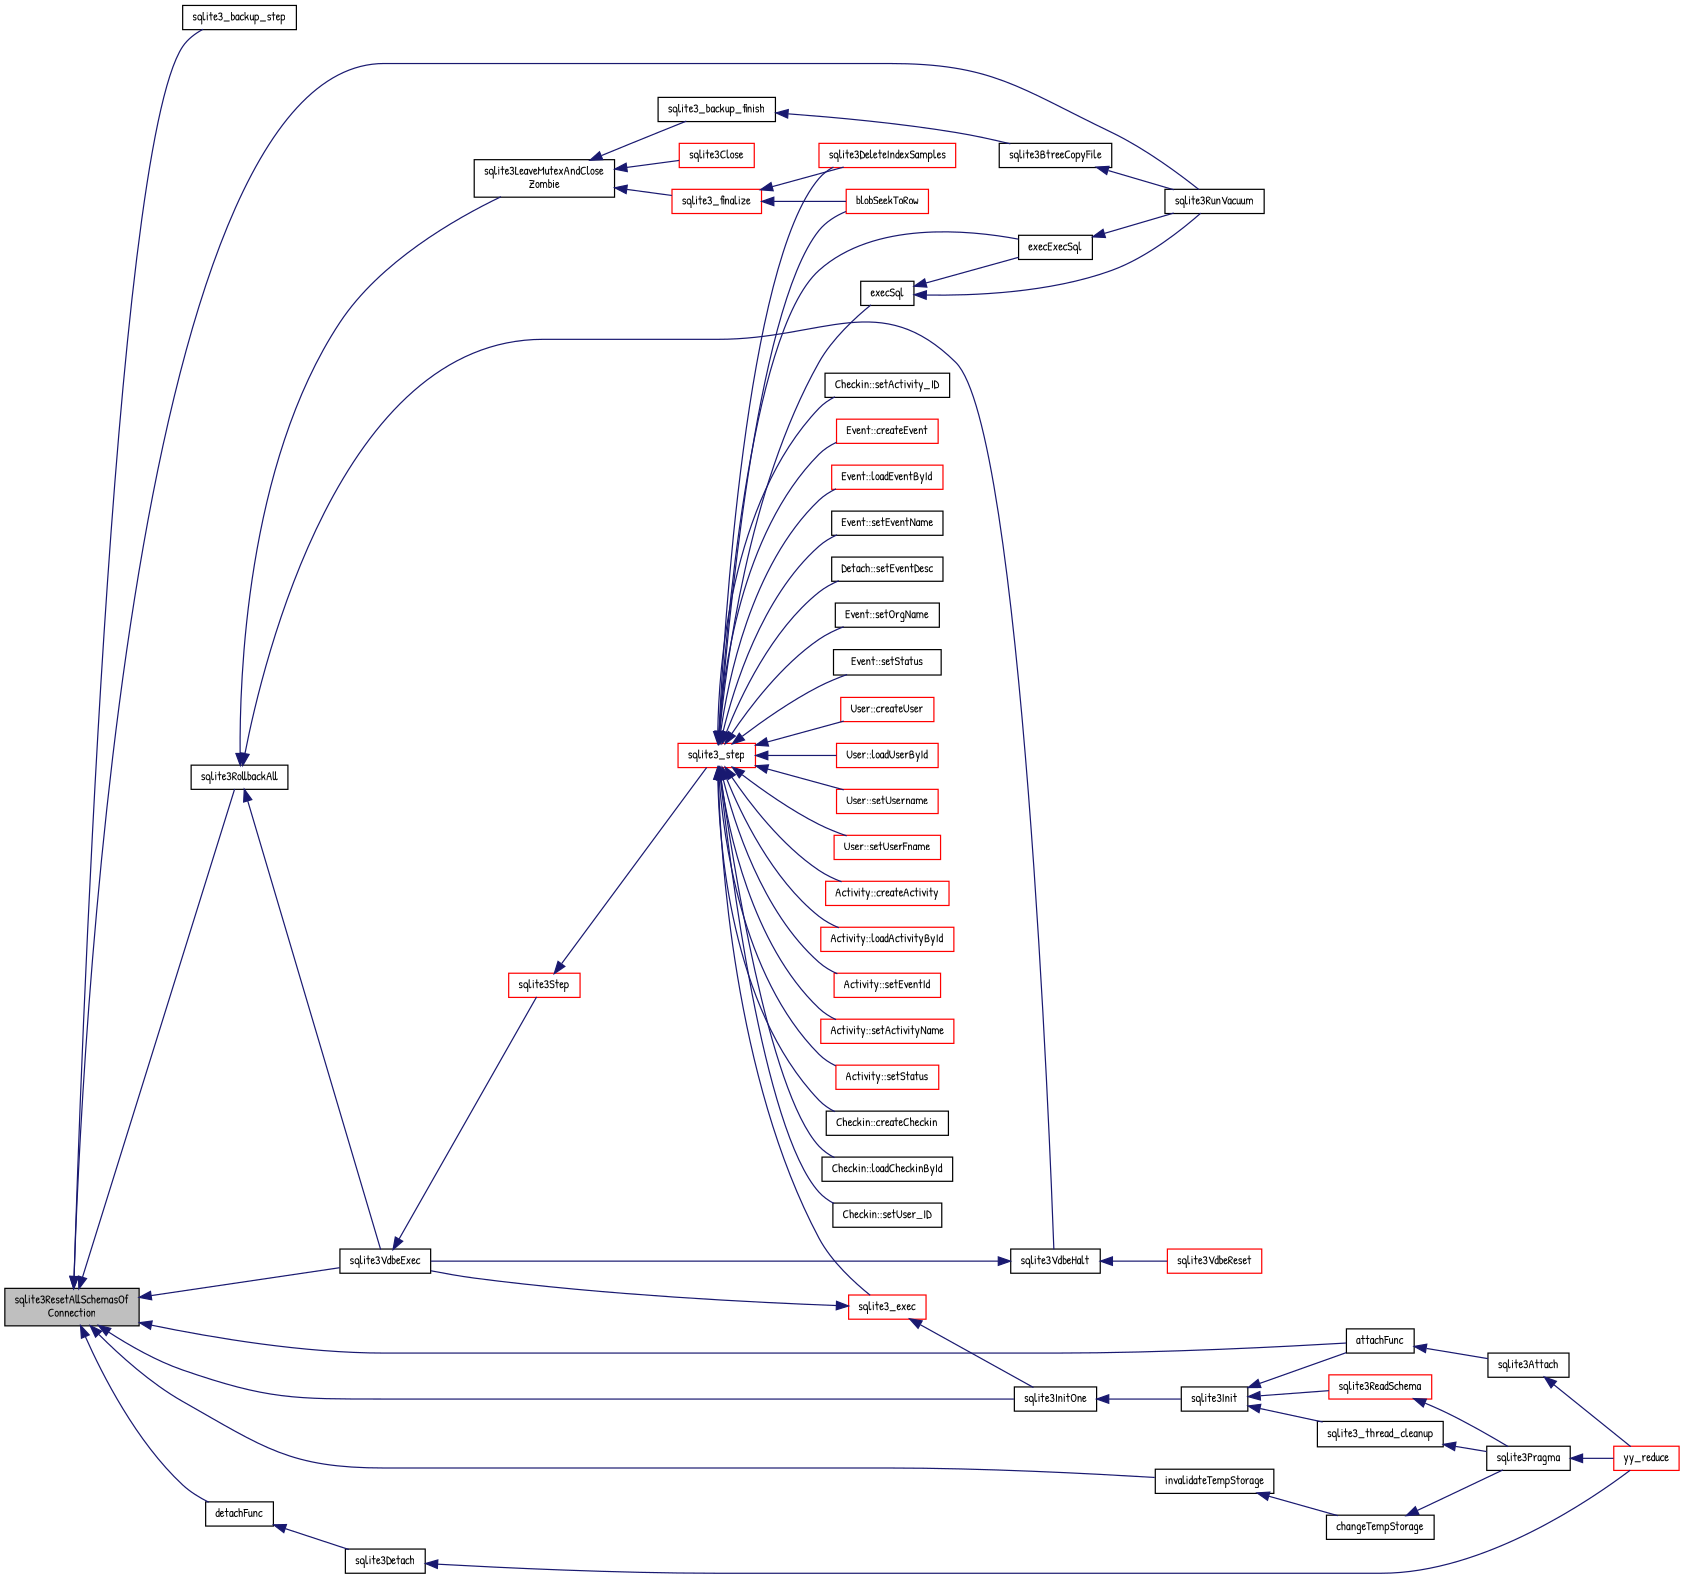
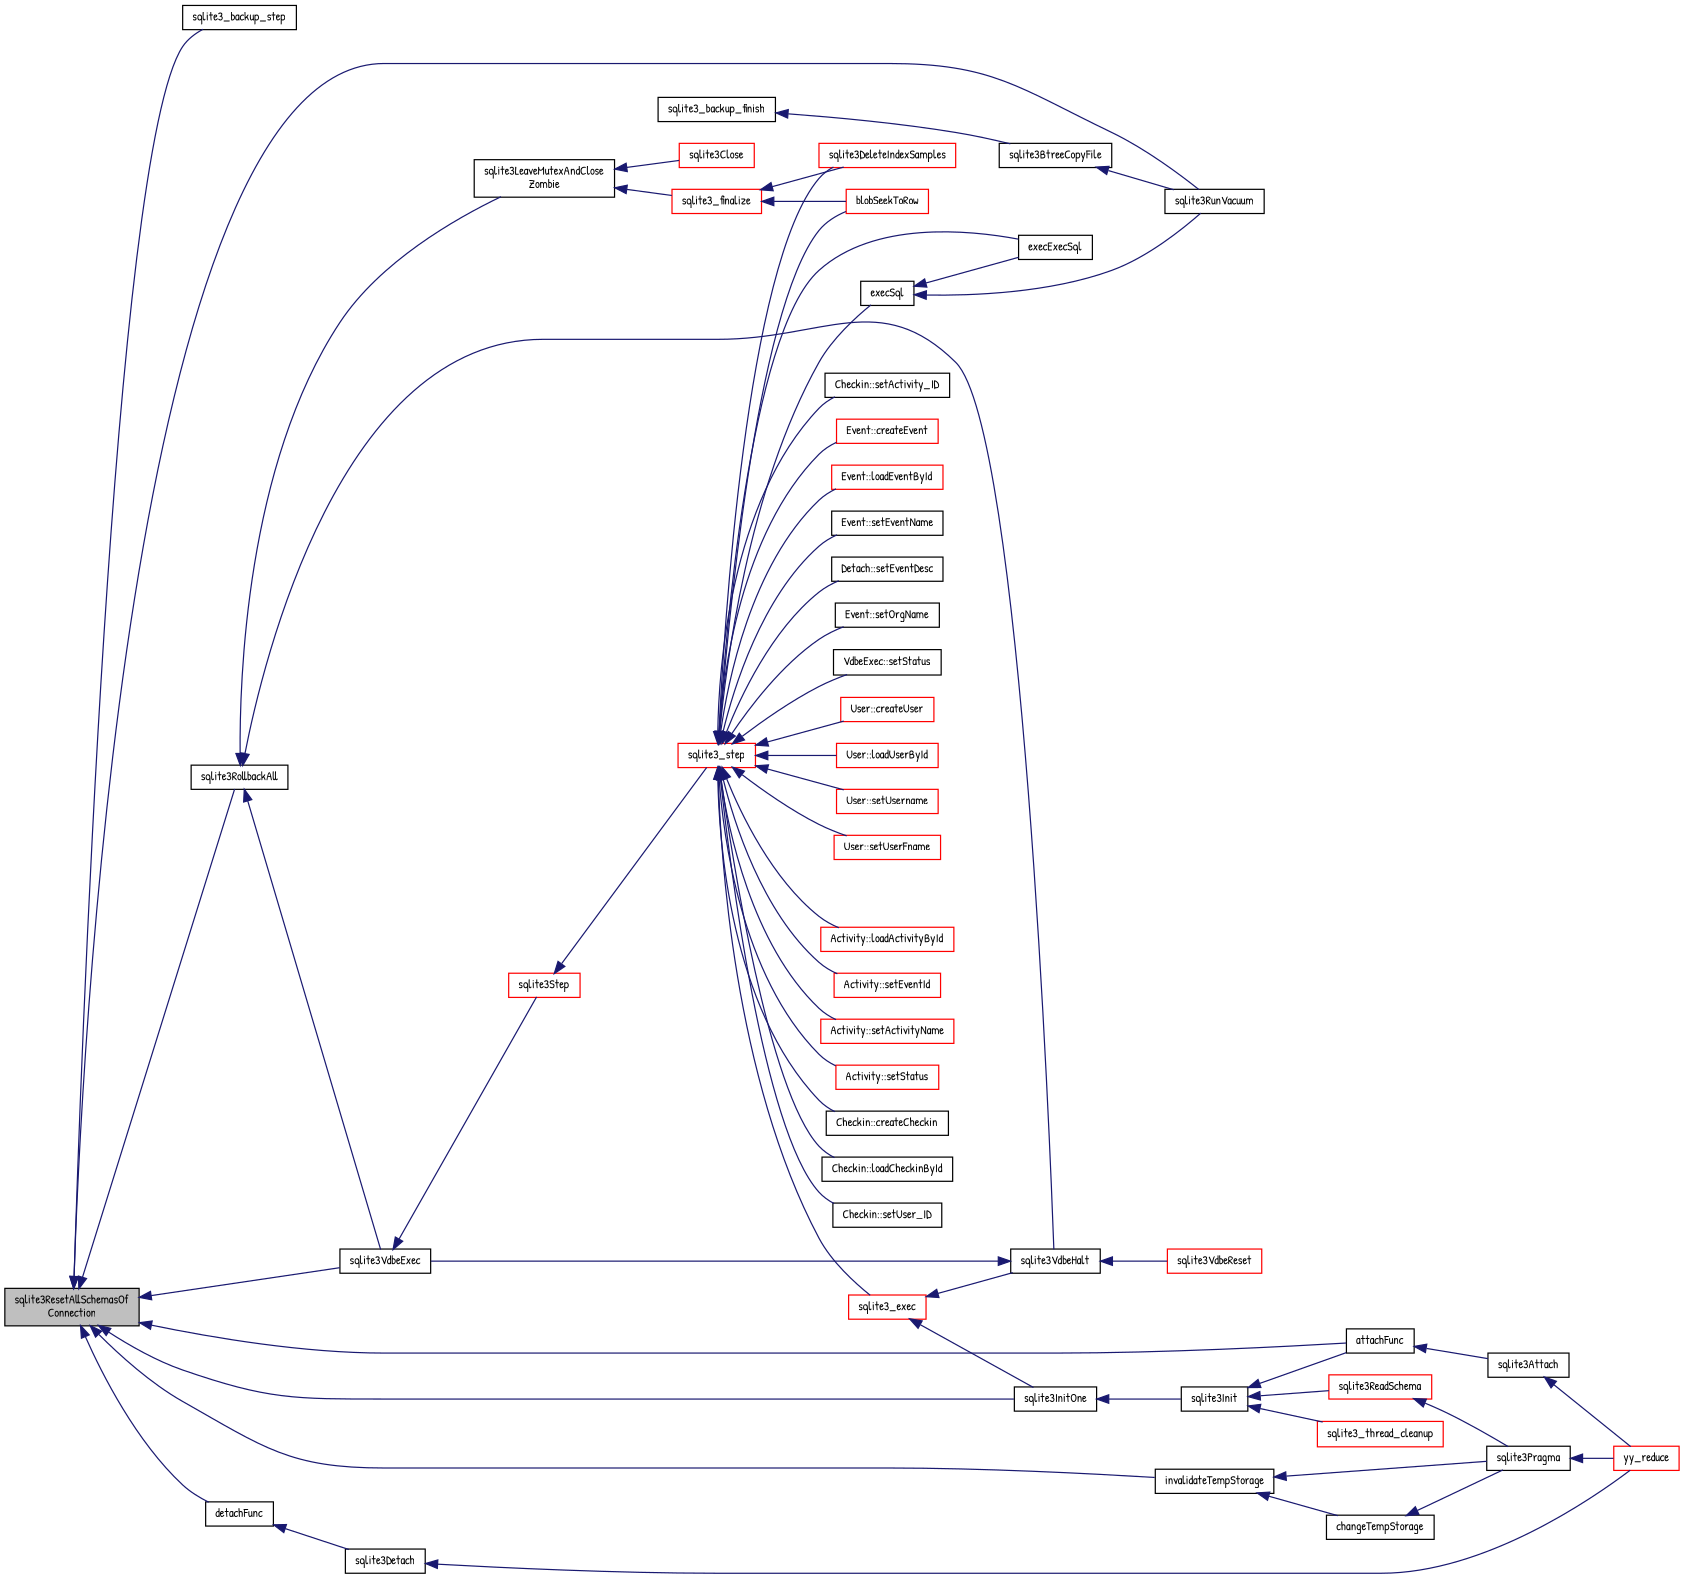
edge "sqlite3_backup_finish" -> "sqlite3LeaveMutexAndClose Zombie": removed
edge "sqlite3RunVacuum" -> "execExecSql": removed
node "Event::setStatus": label "Event::setStatus" -> "VdbeExec::setStatus"
node "Activity::createActivity": removed
edge "sqlite3VdbeExec" -> "sqlite3_exec": now "sqlite3VdbeHalt" -> "sqlite3_exec"
node "sqlite3_thread_cleanup": color black -> red
edge "sqlite3Pragma" -> "sqlite3_thread_cleanup": now "sqlite3Pragma" -> "invalidateTempStorage"
